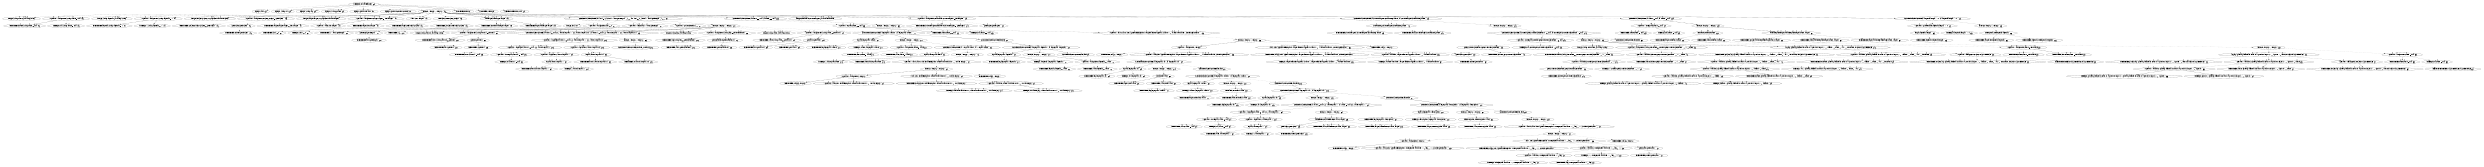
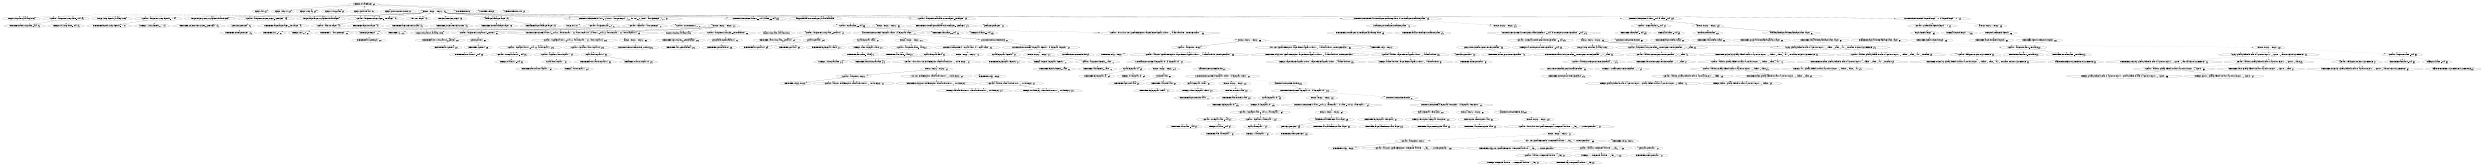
edge "(METHOD,onStartElement)" -> "(PARAM,Attributes attrs)": reversed
